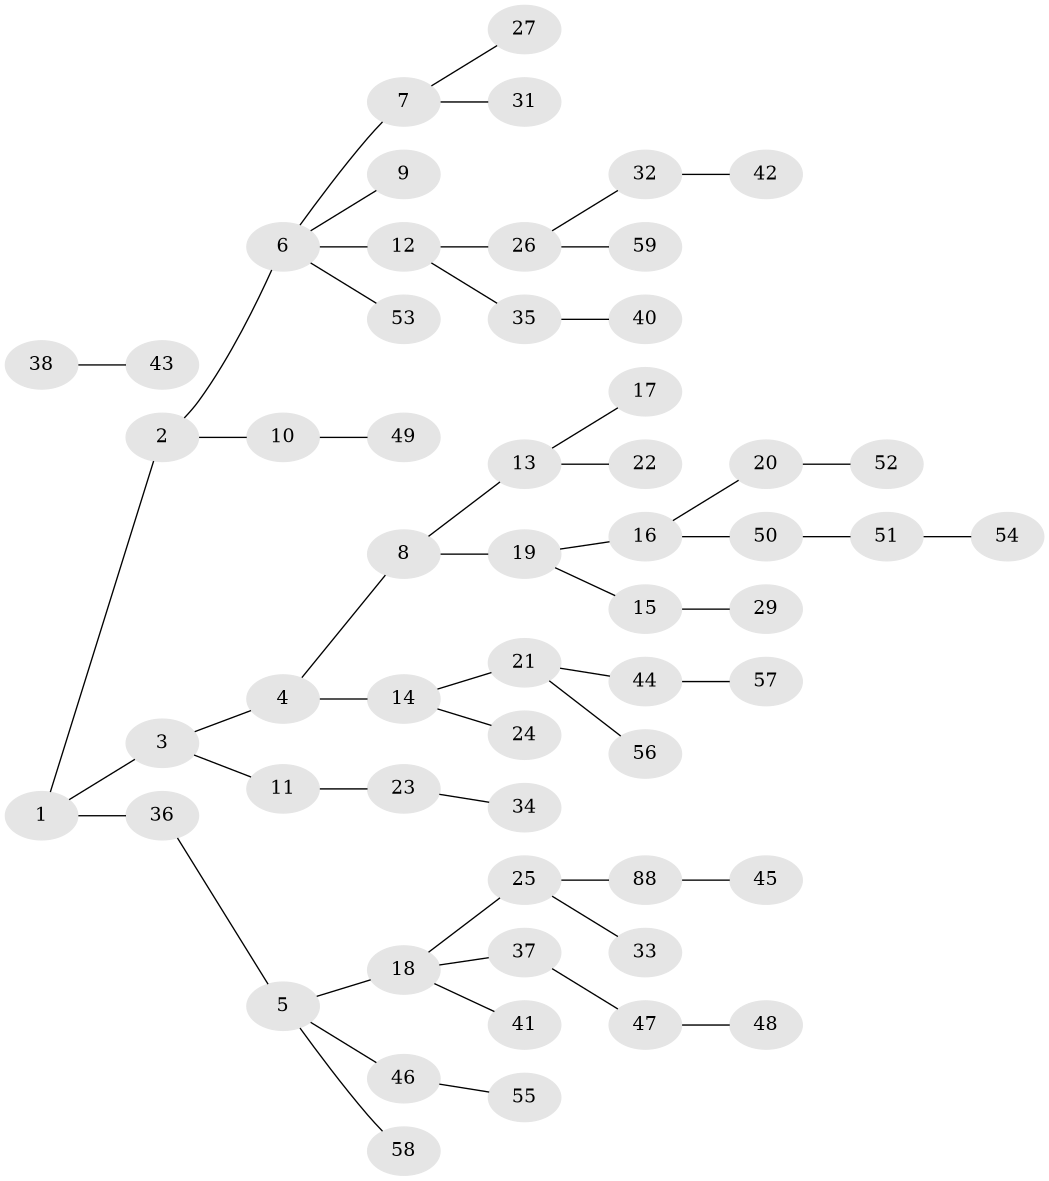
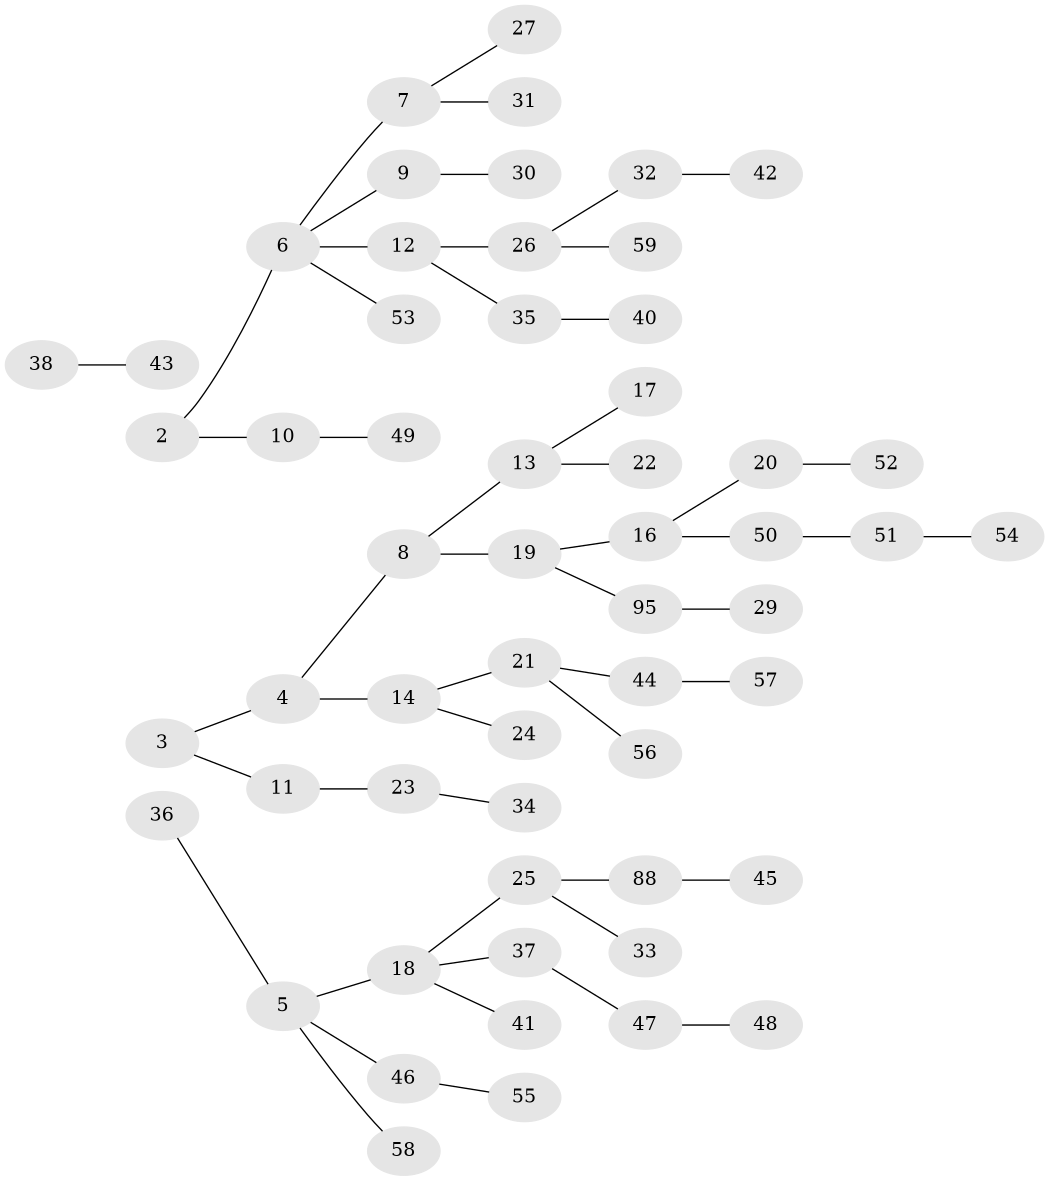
node "30": added
node "15": label "15" -> "95"
node "1": removed
